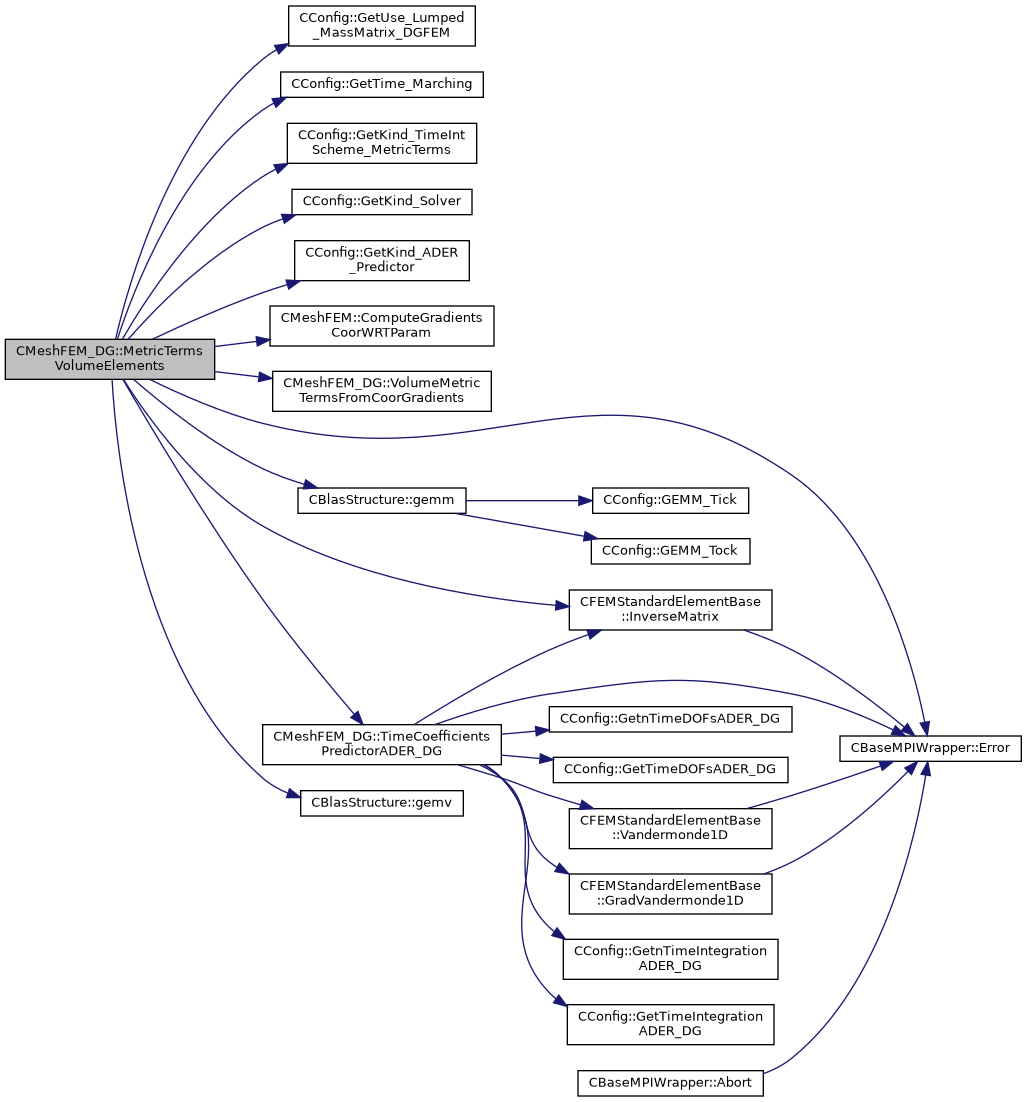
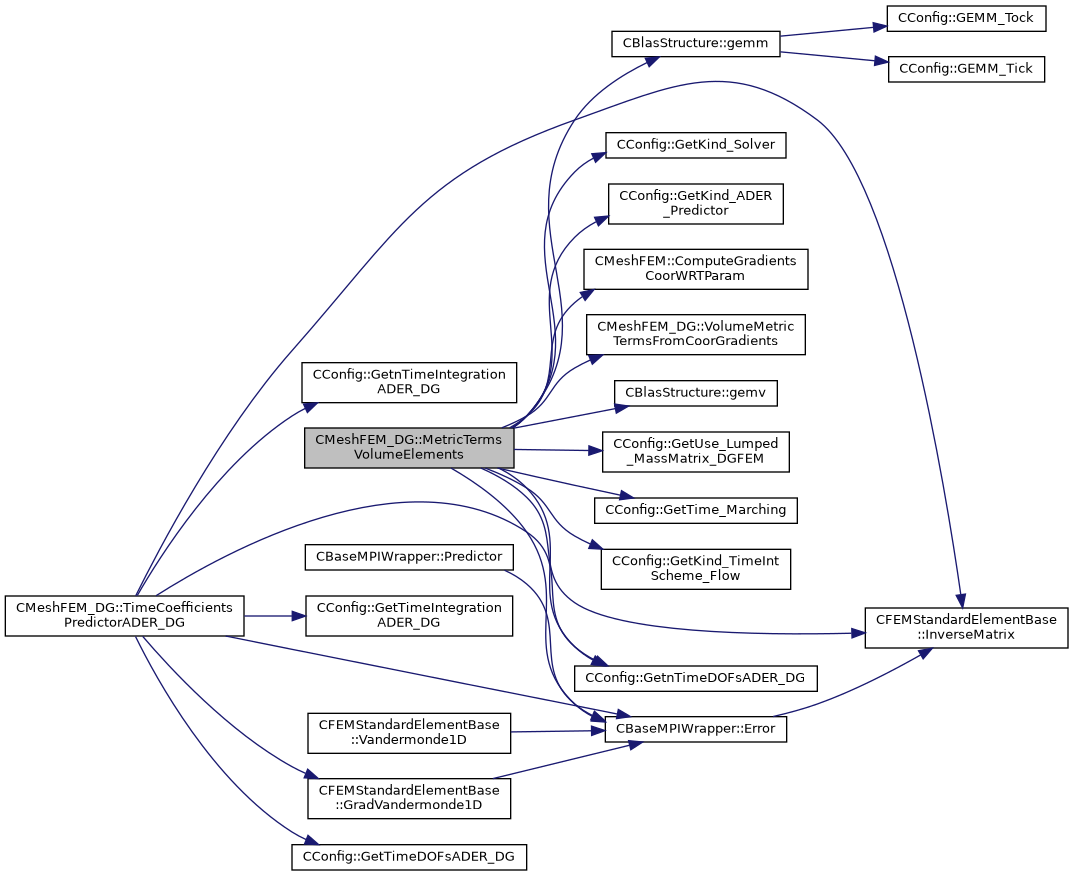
node "CConfig::GetKind_TimeInt Scheme_MetricTerms": label "CConfig::GetKind_TimeInt Scheme_MetricTerms" -> "CConfig::GetKind_TimeInt Scheme_Flow"
edge "CMeshFEM_DG::MetricTerms VolumeElements" -> "CMeshFEM_DG::TimeCoefficients PredictorADER_DG": now "CMeshFEM_DG::MetricTerms VolumeElements" -> "CConfig::GetnTimeDOFsADER_DG"
edge "CFEMStandardElementBase ::InverseMatrix" -> "CBaseMPIWrapper::Error": reversed
edge "CMeshFEM_DG::TimeCoefficients PredictorADER_DG" -> "CFEMStandardElementBase ::Vandermonde1D": removed
node "CBaseMPIWrapper::Abort": label "CBaseMPIWrapper::Abort" -> "CBaseMPIWrapper::Predictor"
